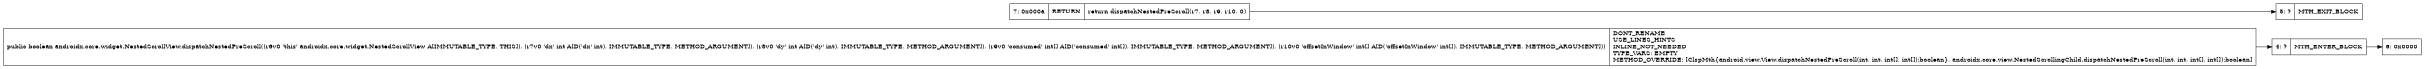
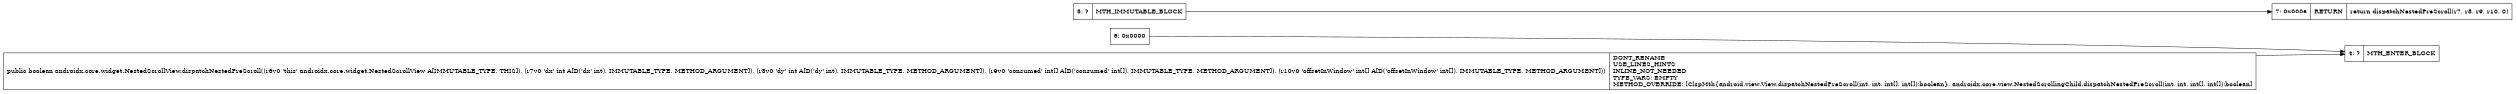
edge "7: 0x000a" -> "5: ?": reversed
node "5: ?": text "MTH_EXIT_BLOCK" -> "MTH_IMMUTABLE_BLOCK"
edge "4: ?" -> "6: 0x0000": reversed
